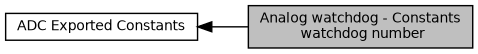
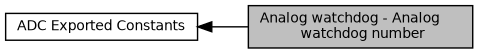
node "Analog watchdog - Constants watchdog number": label "Analog watchdog - Constants watchdog number" -> "Analog watchdog - Analog watchdog number"
